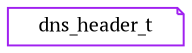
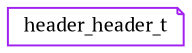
node "dns_header_t": label "dns_header_t" -> "header_header_t"
